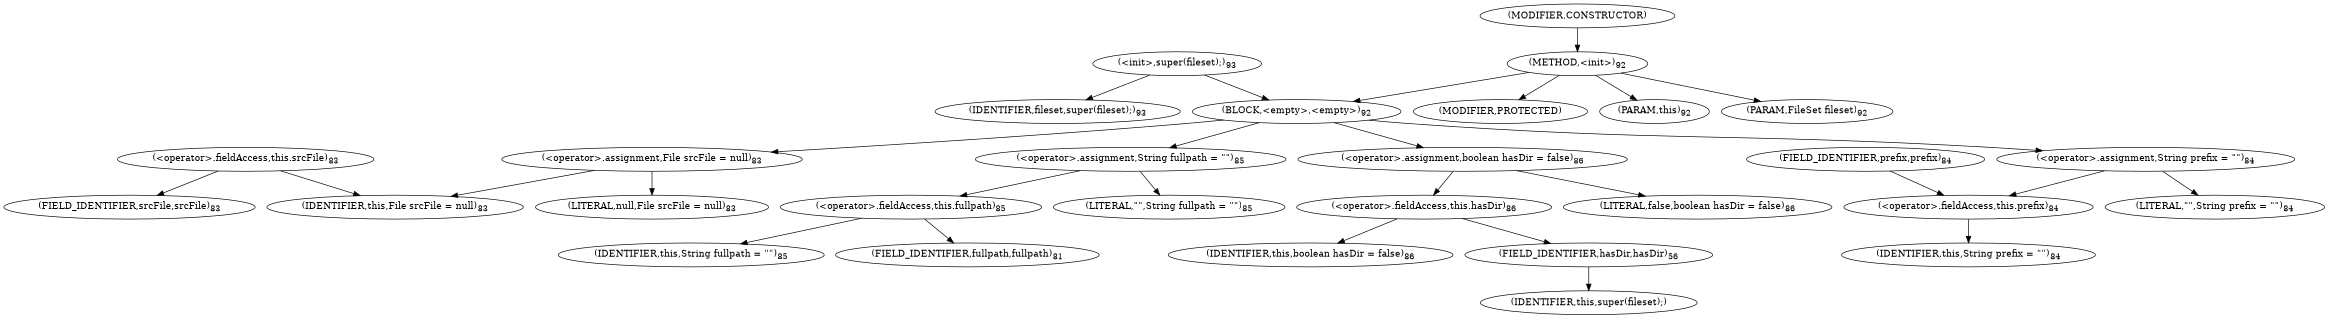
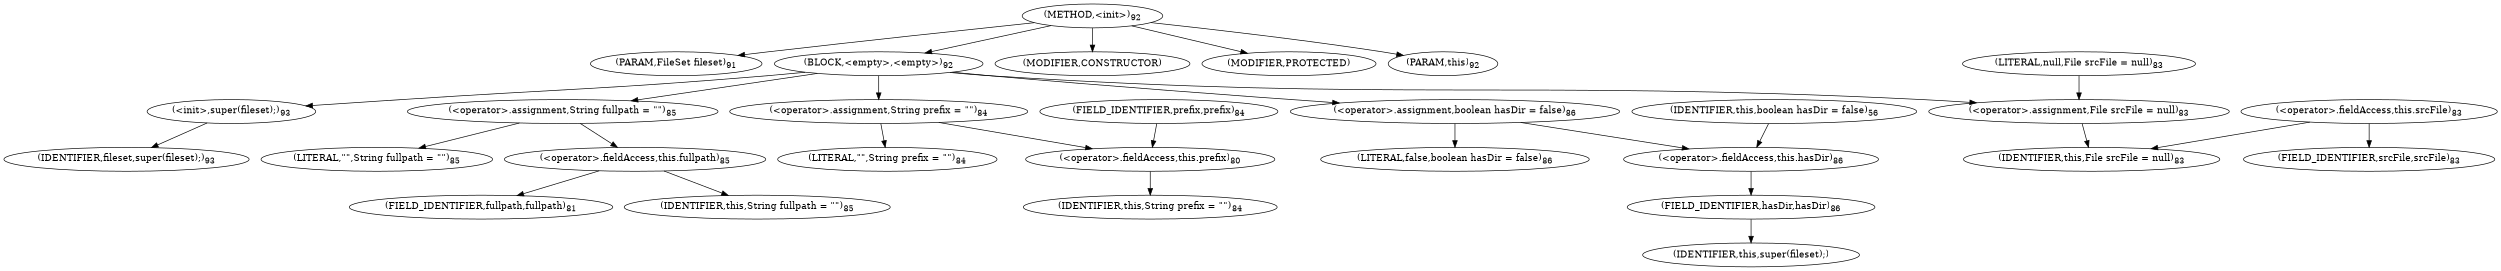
edge "(MODIFIER,CONSTRUCTOR)" -> "(METHOD,<init>)": reversed
edge "(<init>,super(fileset);)" -> "(BLOCK,<empty>,<empty>)": reversed
node "(PARAM,FileSet fileset)": text "92" -> "91"
edge "(<operator>.assignment,File srcFile = null)" -> "(LITERAL,null,File srcFile = null)": reversed
node "(<operator>.fieldAccess,this.prefix)": text "84" -> "80"
edge "(<operator>.fieldAccess,this.hasDir)" -> "(IDENTIFIER,this,boolean hasDir = false)": reversed
node "(IDENTIFIER,this,boolean hasDir = false)": text "86" -> "56"
node "(FIELD_IDENTIFIER,hasDir,hasDir)": text "56" -> "86"
